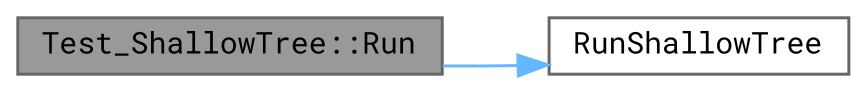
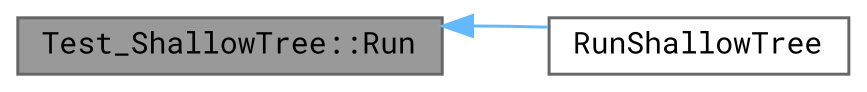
edge "Test_ShallowTree::Run" -> "RunShallowTree": reversed
